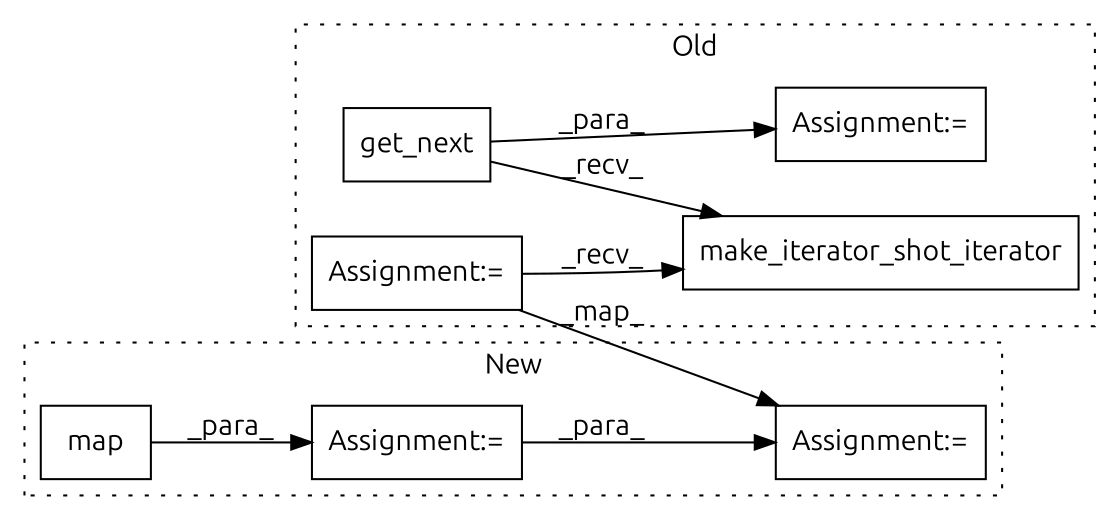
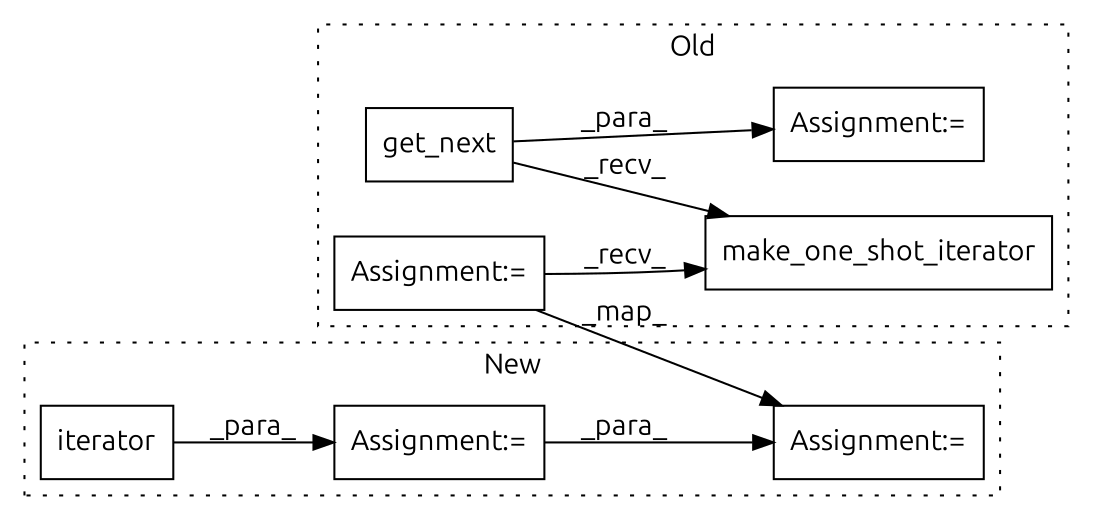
node "make_iterator_shot_iterator": label "make_iterator_shot_iterator" -> "make_one_shot_iterator"
node "map": label "map" -> "iterator"
